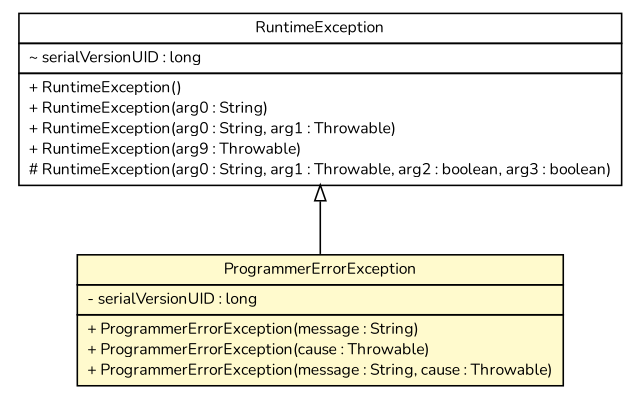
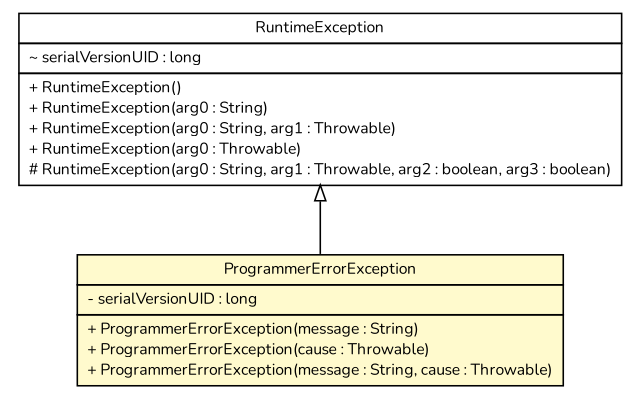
node "RuntimeException": text "+ RuntimeException(arg9 : Throwable)" -> "+ RuntimeException(arg0 : Throwable)"
